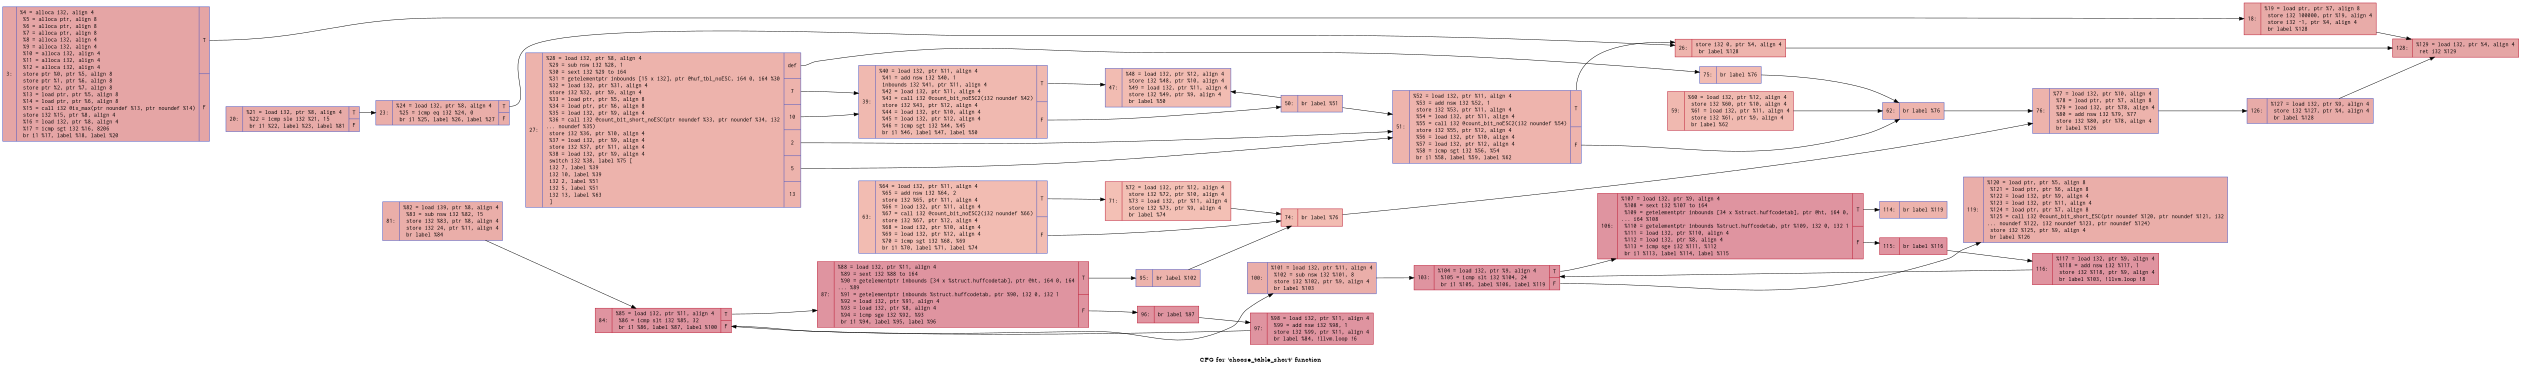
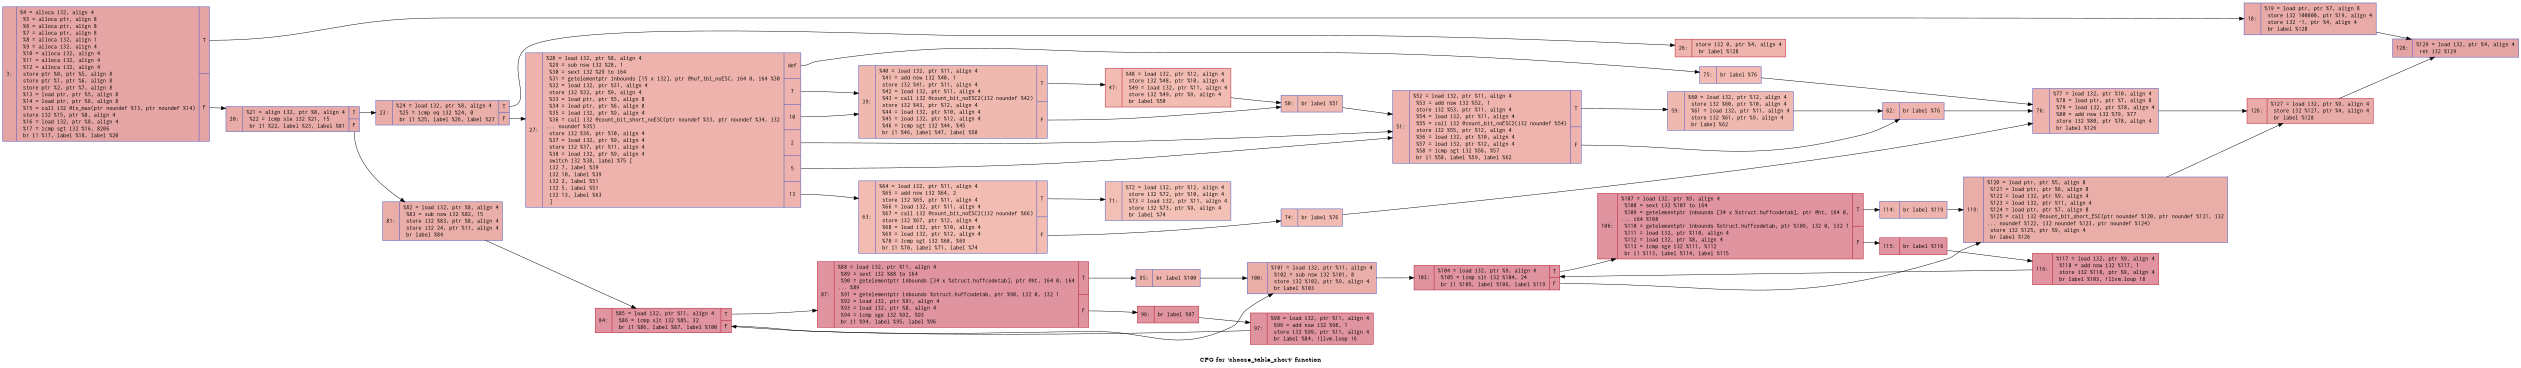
node "18:": color #b70d28ff -> #3d50c3ff
node "3:": text "%8 = alloca i32, align 4" -> "%8 = alloca i32, align 1"
edge "26:" -> "128:": removed
node "128:": color #b70d28ff -> #3d50c3ff
edge "51:" -> "26:": now "51:" -> "59:"
edge "75:" -> "62:": now "75:" -> "76:"
node "39:": text "inbounds i32 %41, ptr %11, align 4" -> "store i32 %41, ptr %11, align 4"
node "47:": color #3d50c3ff -> #b70d28ff
edge "50:" -> "47:": reversed
edge "3:" -> "20:": added
node "59:": color #b70d28ff -> #3d50c3ff
node "126:": color #3d50c3ff -> #b70d28ff
node "20:": text "%21 = load i32, ptr %8, align 4" -> "%21 = align i32, ptr %8, align 4"
edge "23:" -> "27:": added
node "51:": text "%58 = icmp sgt i32 %56, %54" -> "%58 = icmp sgt i32 %56, %57"
edge "119:" -> "126:": added
edge "20:" -> "81:": added
edge "27:" -> "63:": added
node "71:": color #b70d28ff -> #3d50c3ff
node "81:": text "%82 = load i39, ptr %8, align 4" -> "%82 = load i32, ptr %8, align 4"
edge "114:" -> "119:": added
edge "71:" -> "74:": removed
node "74:": color #b70d28ff -> #3d50c3ff
edge "95:" -> "74:": now "95:" -> "100:"
node "95:": text "br label %102" -> "br label %100"
